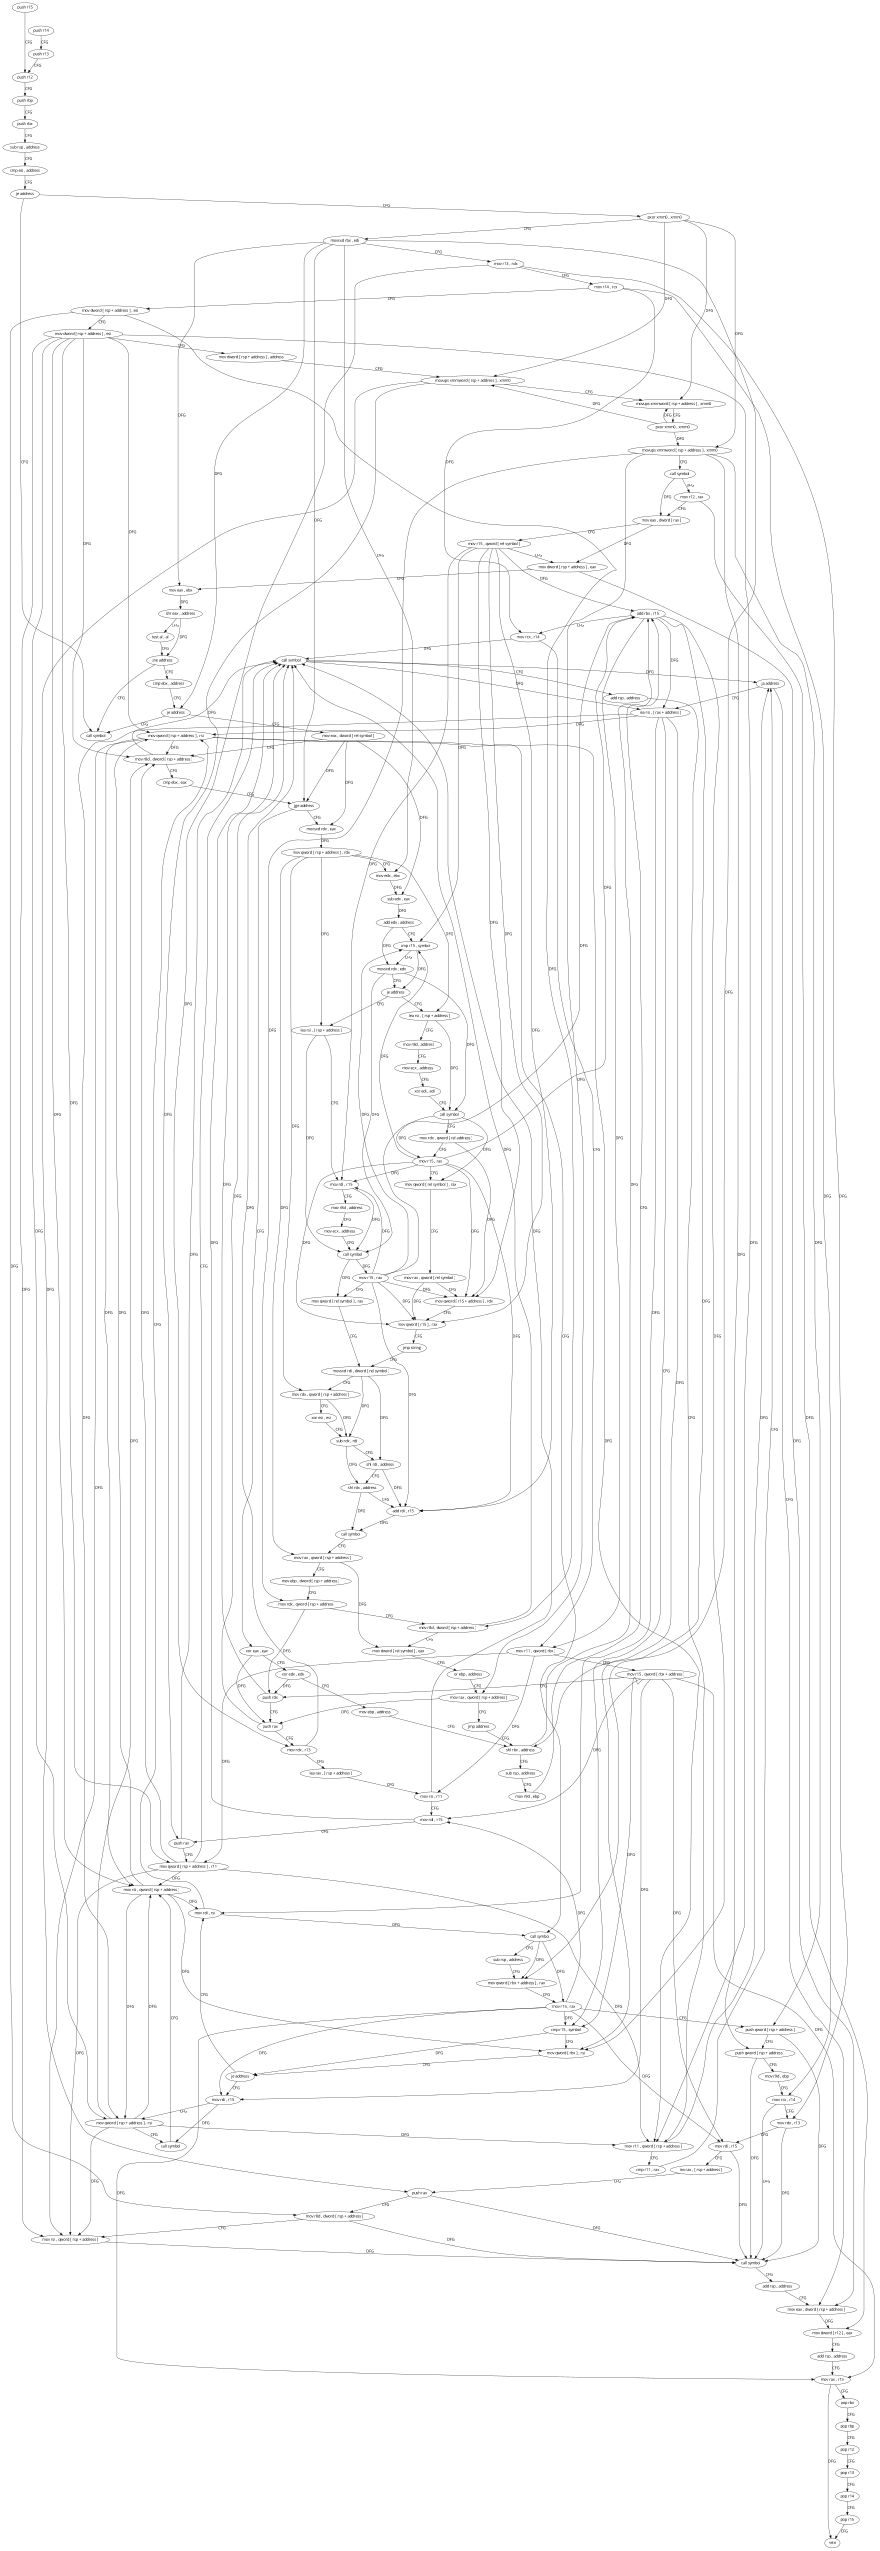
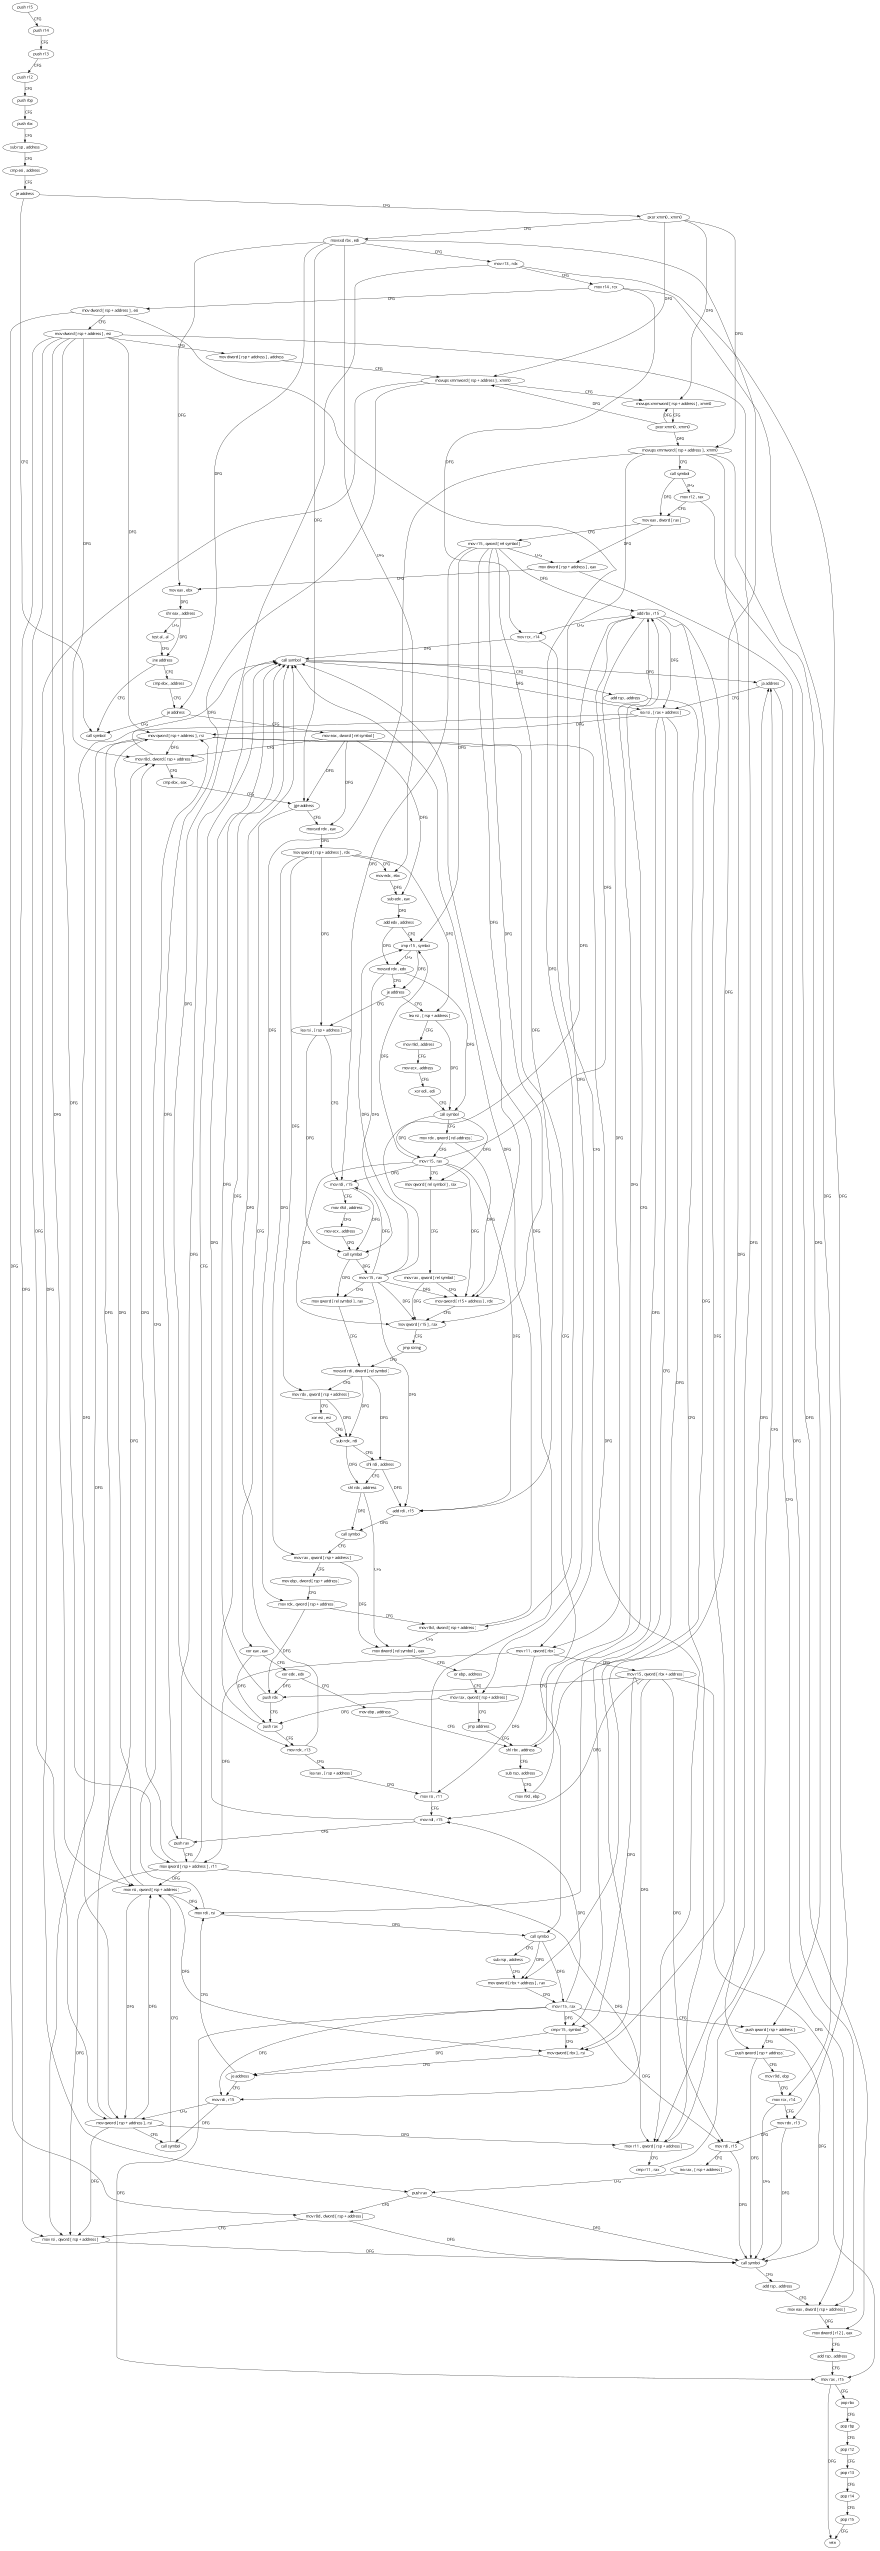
edge "push r15" -> "push r12": now "push r15" -> "push r14"
edge "shl rdx , address" -> "add rdi , r15": now "shl rdx , address" -> "mov dword [ rel symbol ] , eax"
